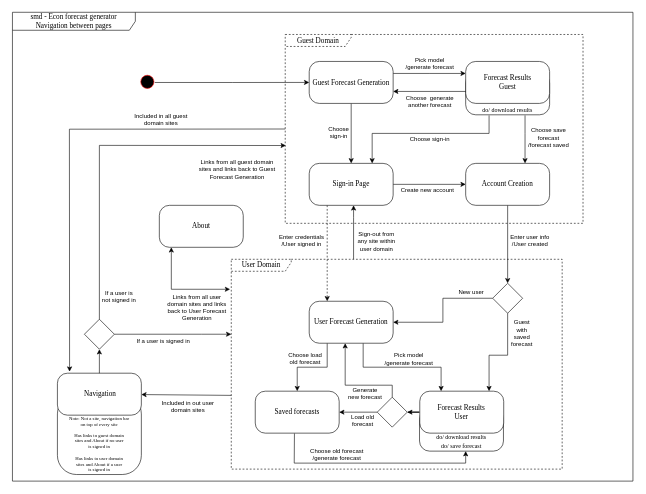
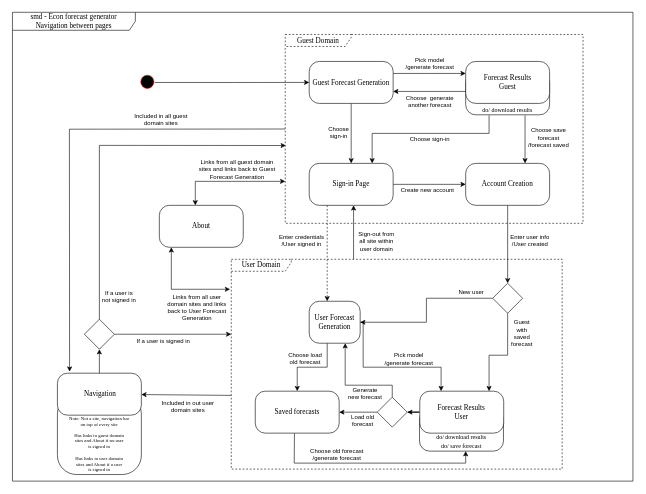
edge "Guest Domain" -- "About": added
node "Sign-out from any site within user domain": label "Sign-out from any site within user domain" -> "Sign-out from all site within user domain"
node "User Forecast Generation": size 84x42 -> 51x42
